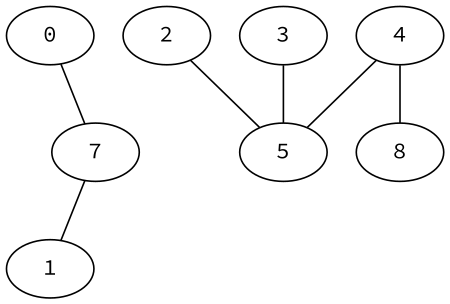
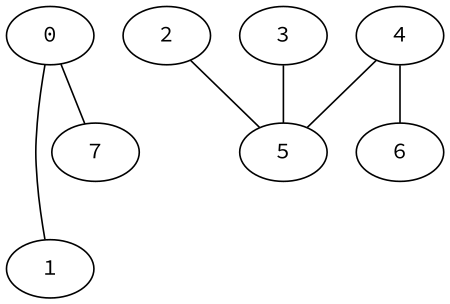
node "8": label "8" -> "6"
edge "7" -- "1": now "0" -- "1"
